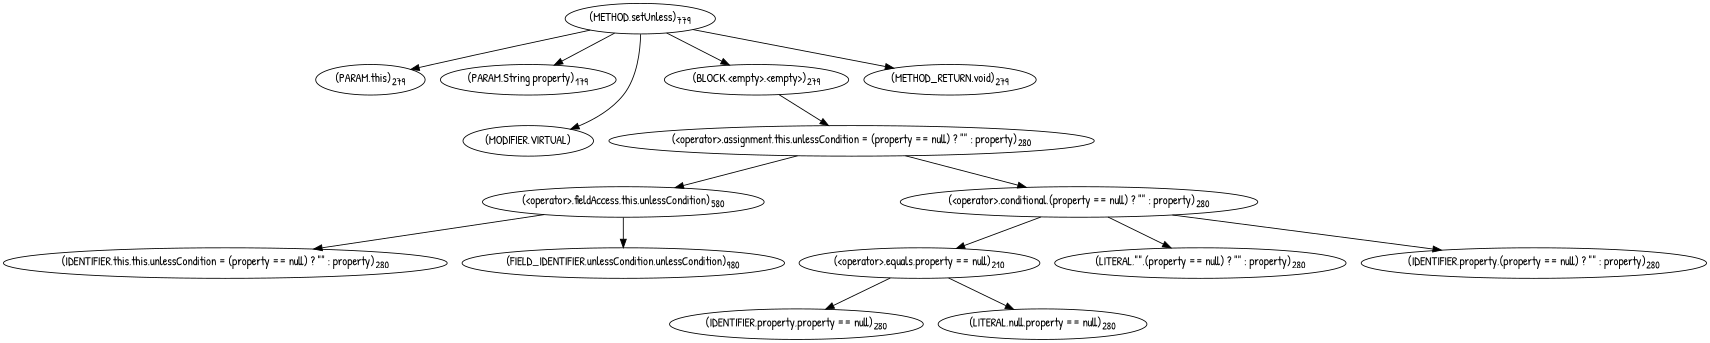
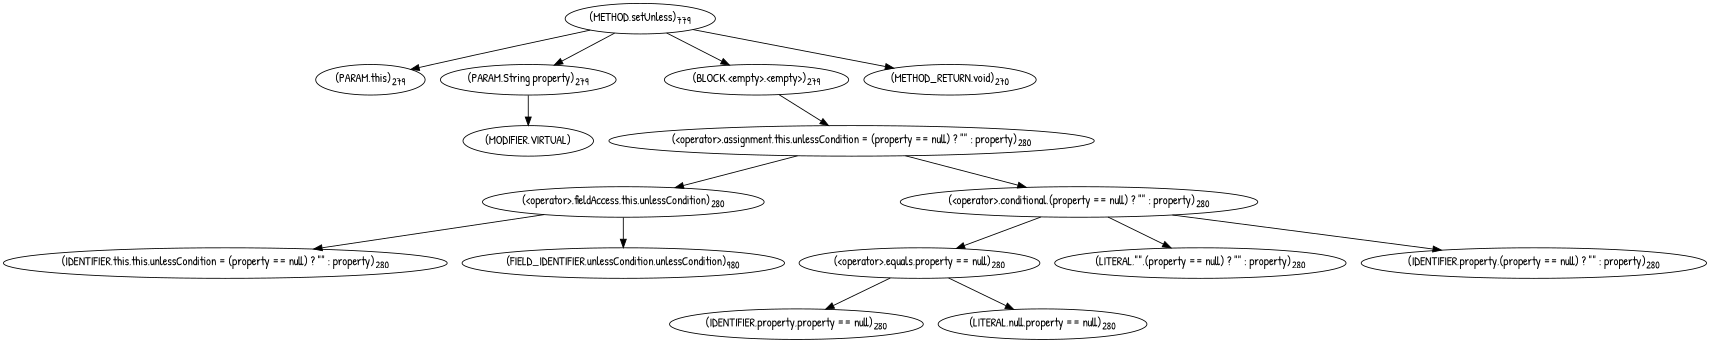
node "(PARAM,String property)": text "179" -> "279"
node "(METHOD_RETURN,void)": text "279" -> "270"
edge "(METHOD,setUnless)" -> "(MODIFIER,VIRTUAL)": now "(PARAM,String property)" -> "(MODIFIER,VIRTUAL)"
node "(<operator>.fieldAccess,this.unlessCondition)": text "580" -> "280"
node "(<operator>.equals,property == null)": text "210" -> "280"
